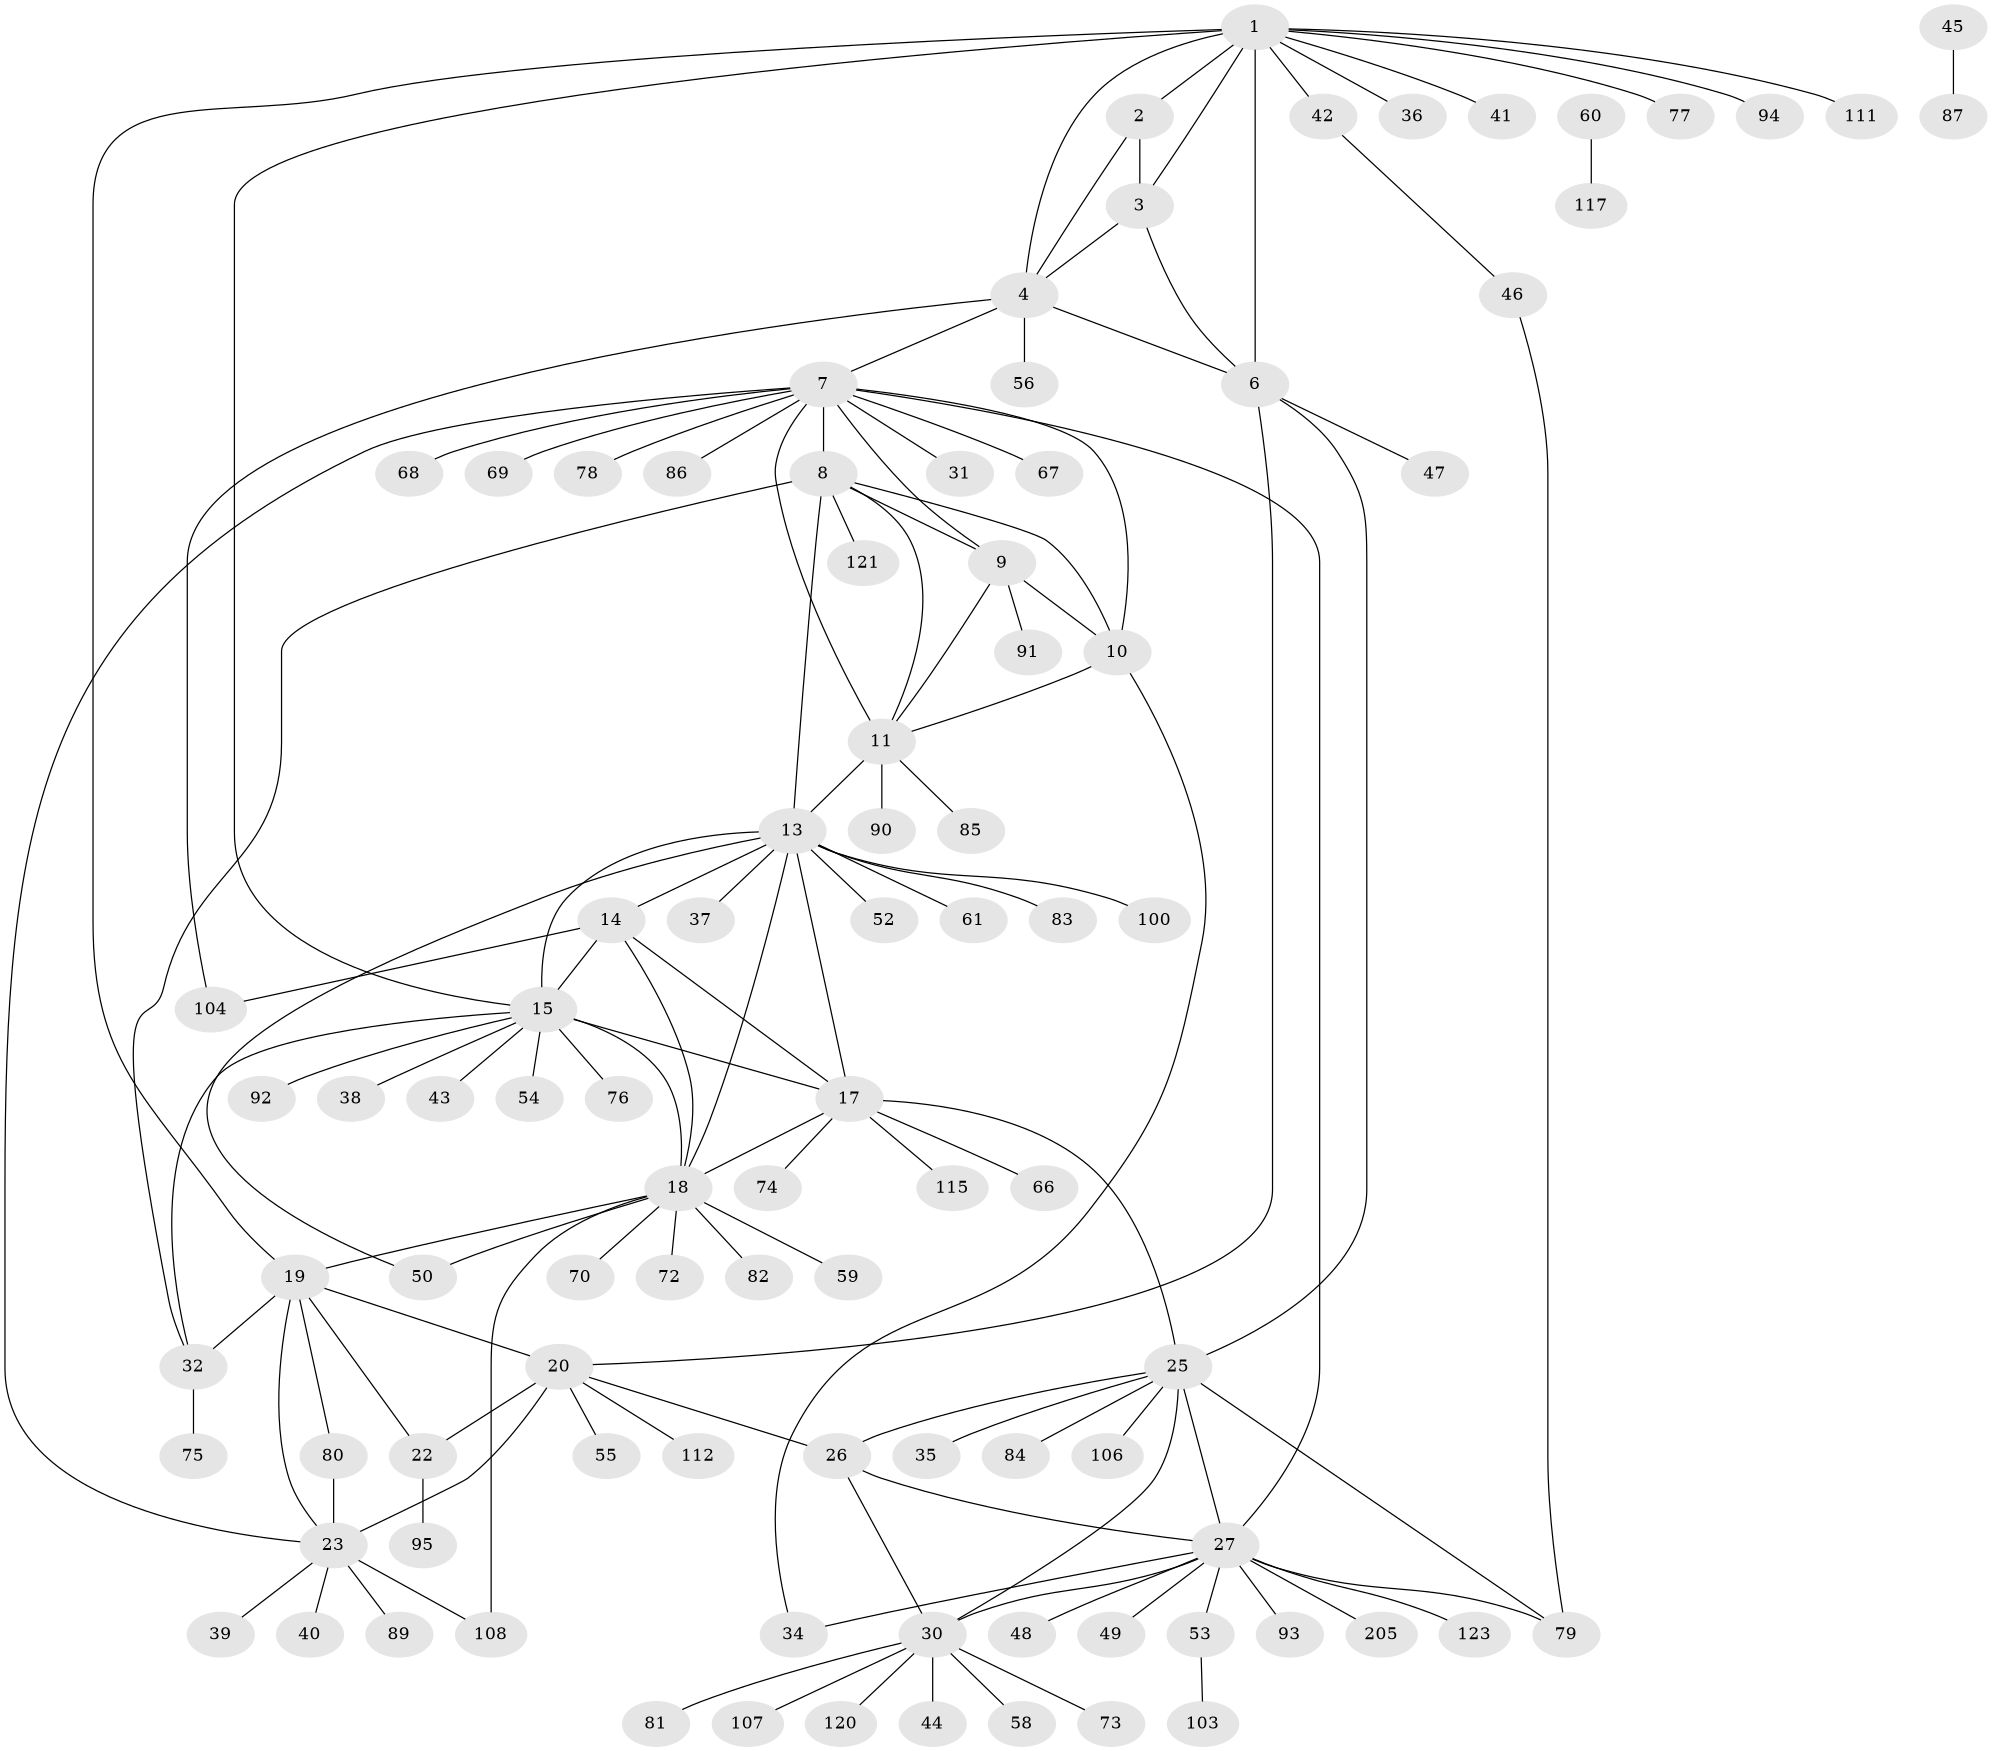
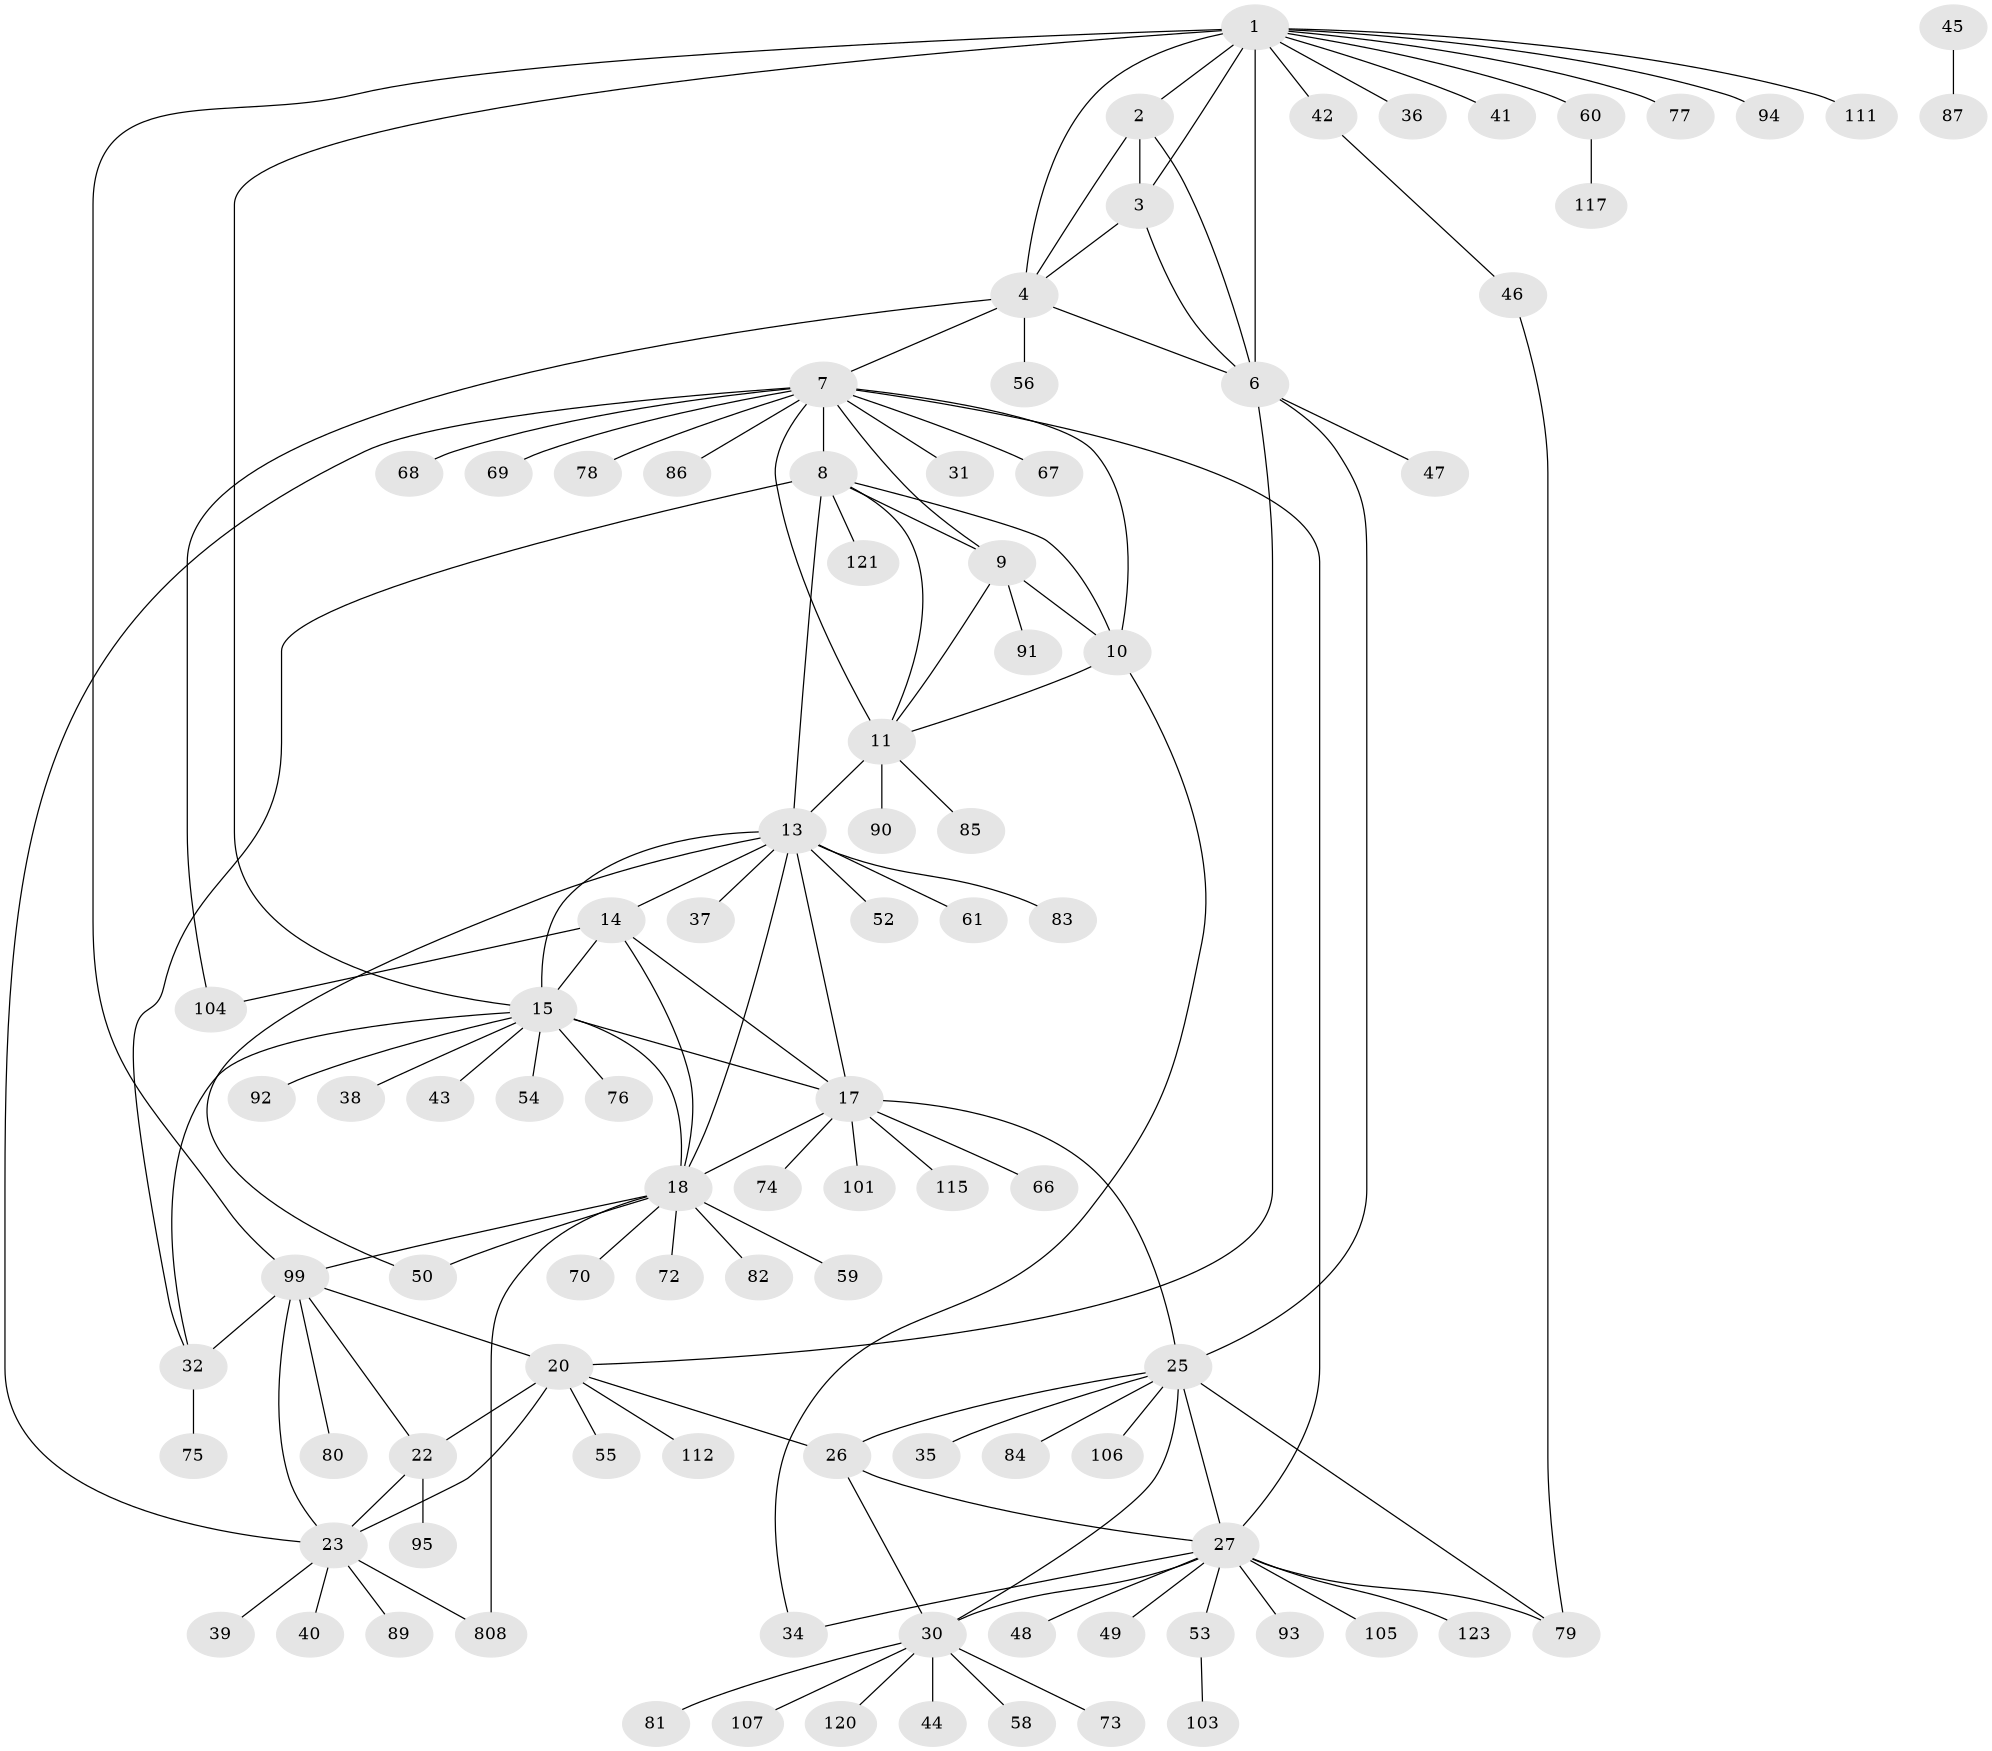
edge "1" -- "60": added
edge "2" -- "6": added
node "100": removed
node "101": added
node "19": label "19" -> "99"
edge "80" -- "23": now "22" -- "23"
node "108": label "108" -> "808"
node "205": label "205" -> "105"
